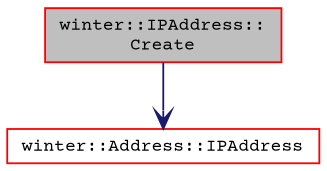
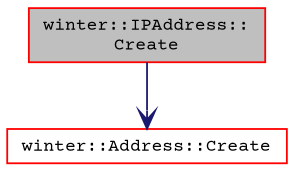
node "winter::Address::IPAddress": label "winter::Address::IPAddress" -> "winter::Address::Create"
